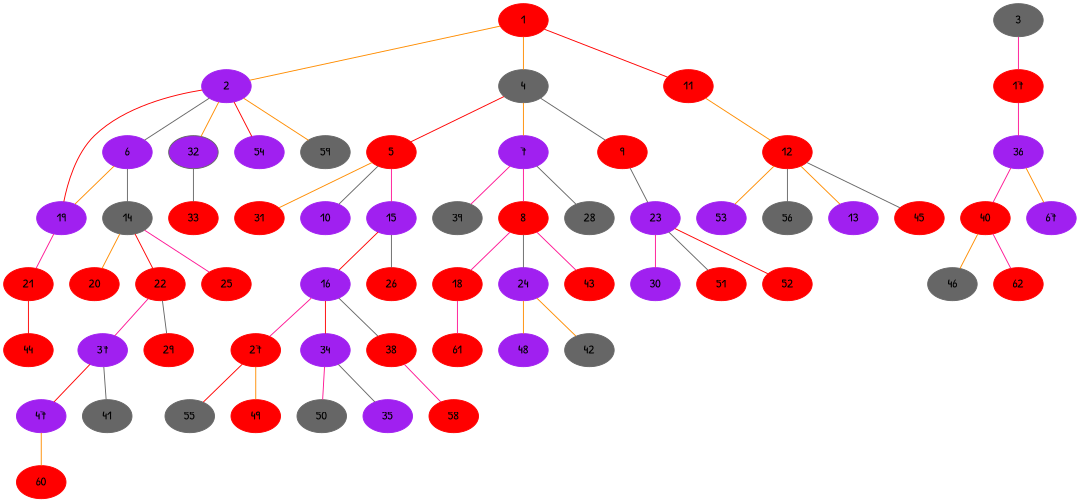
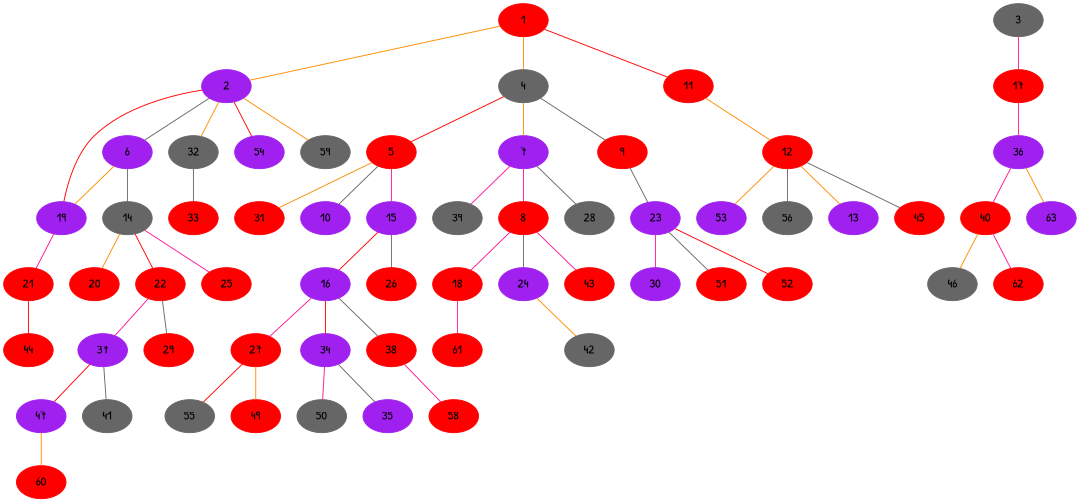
node "32": fillcolor purple -> gray40
node "67": label "67" -> "63"
node "48": removed
